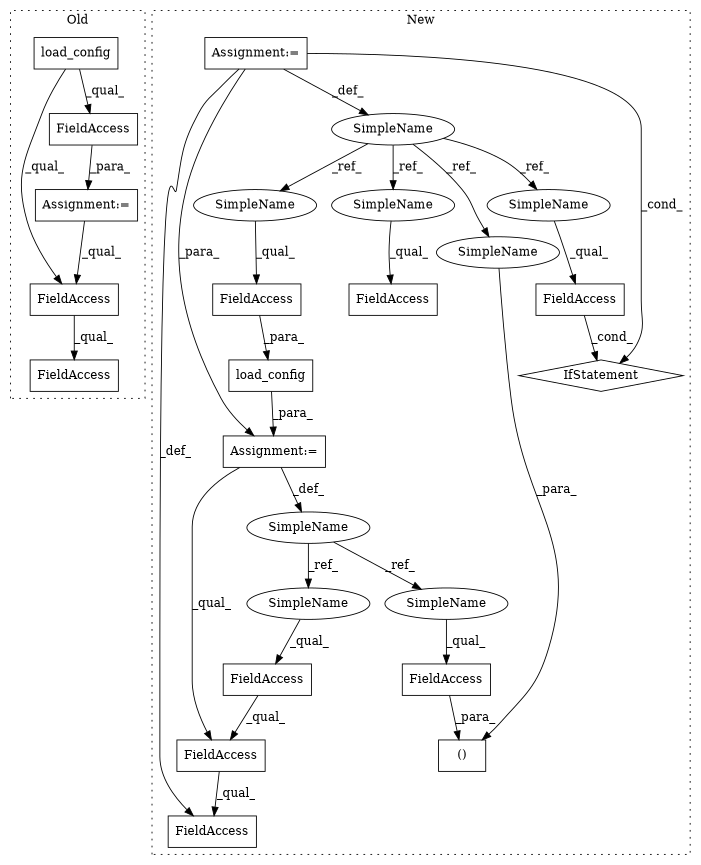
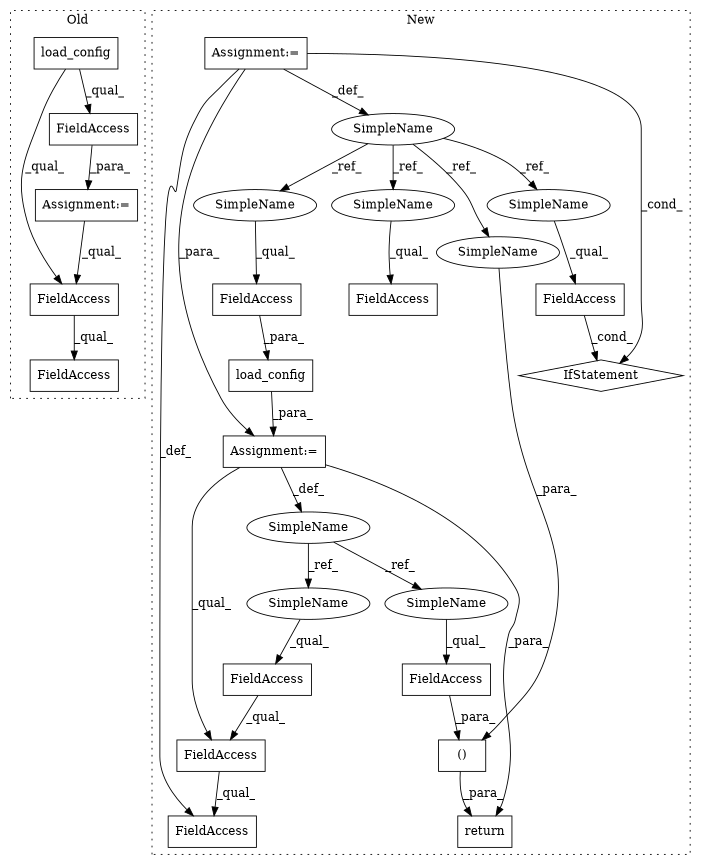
node "return": added
